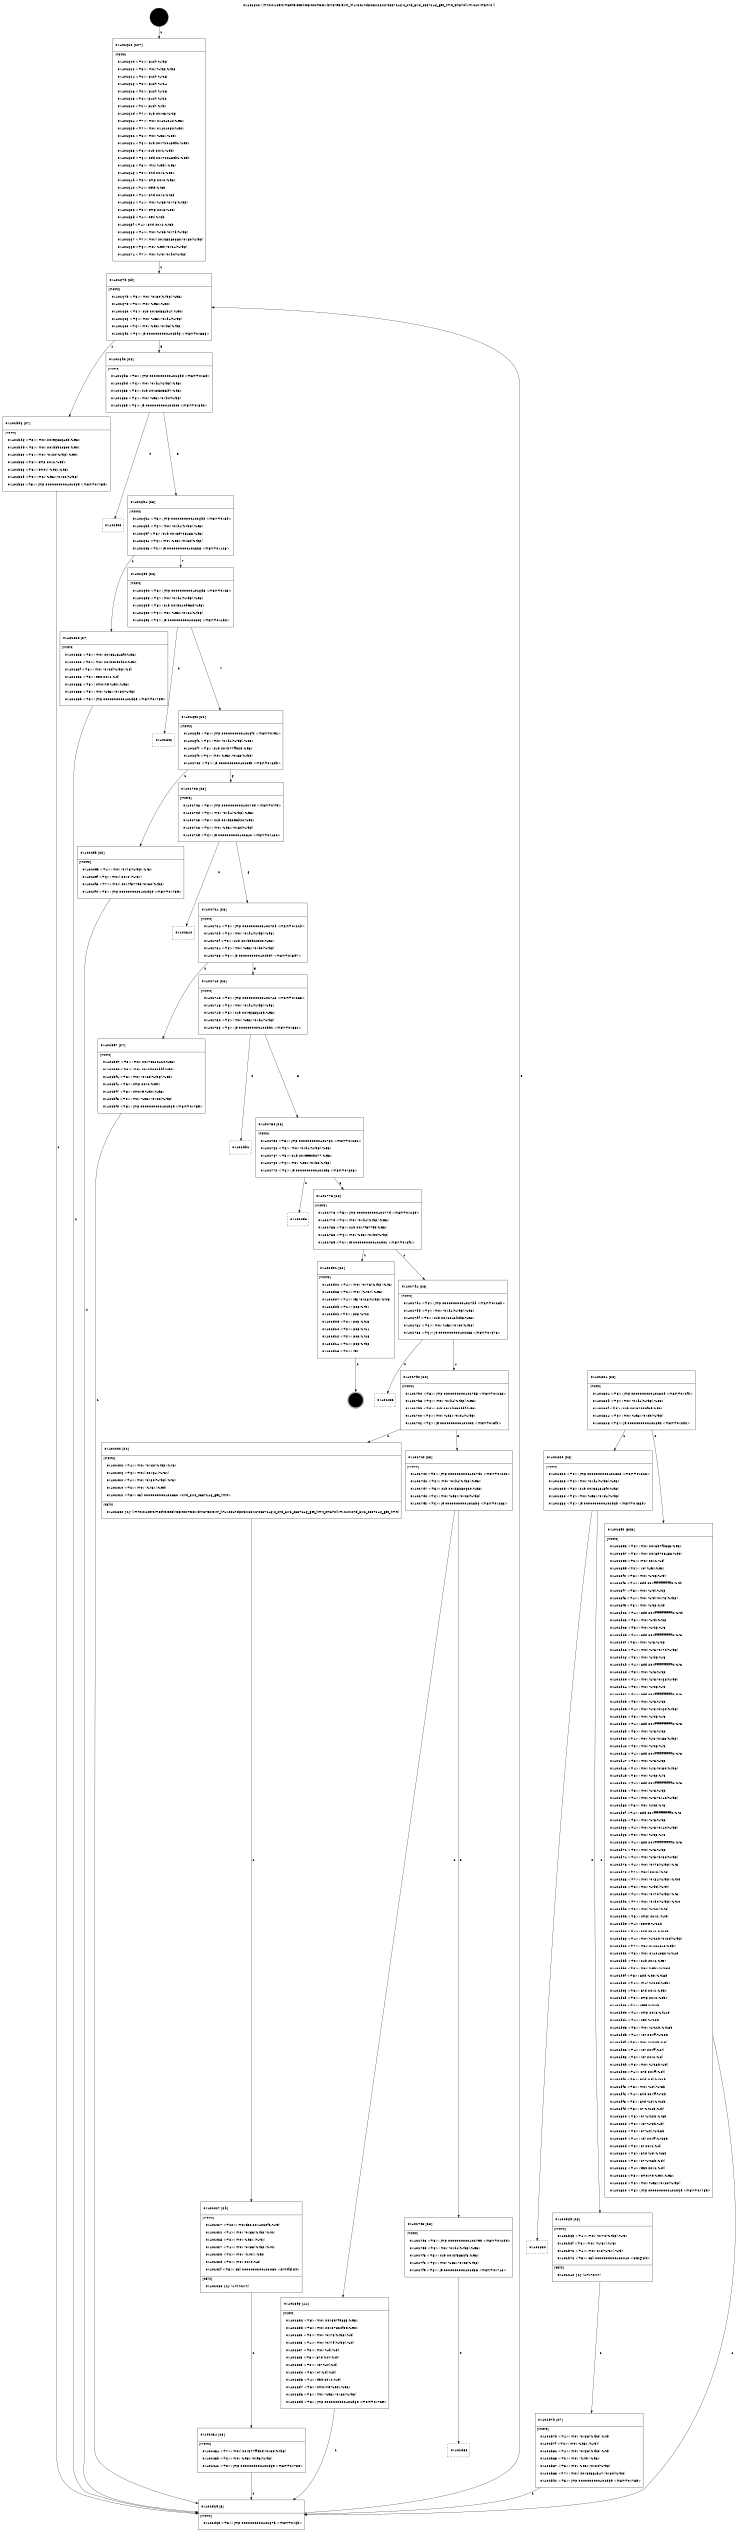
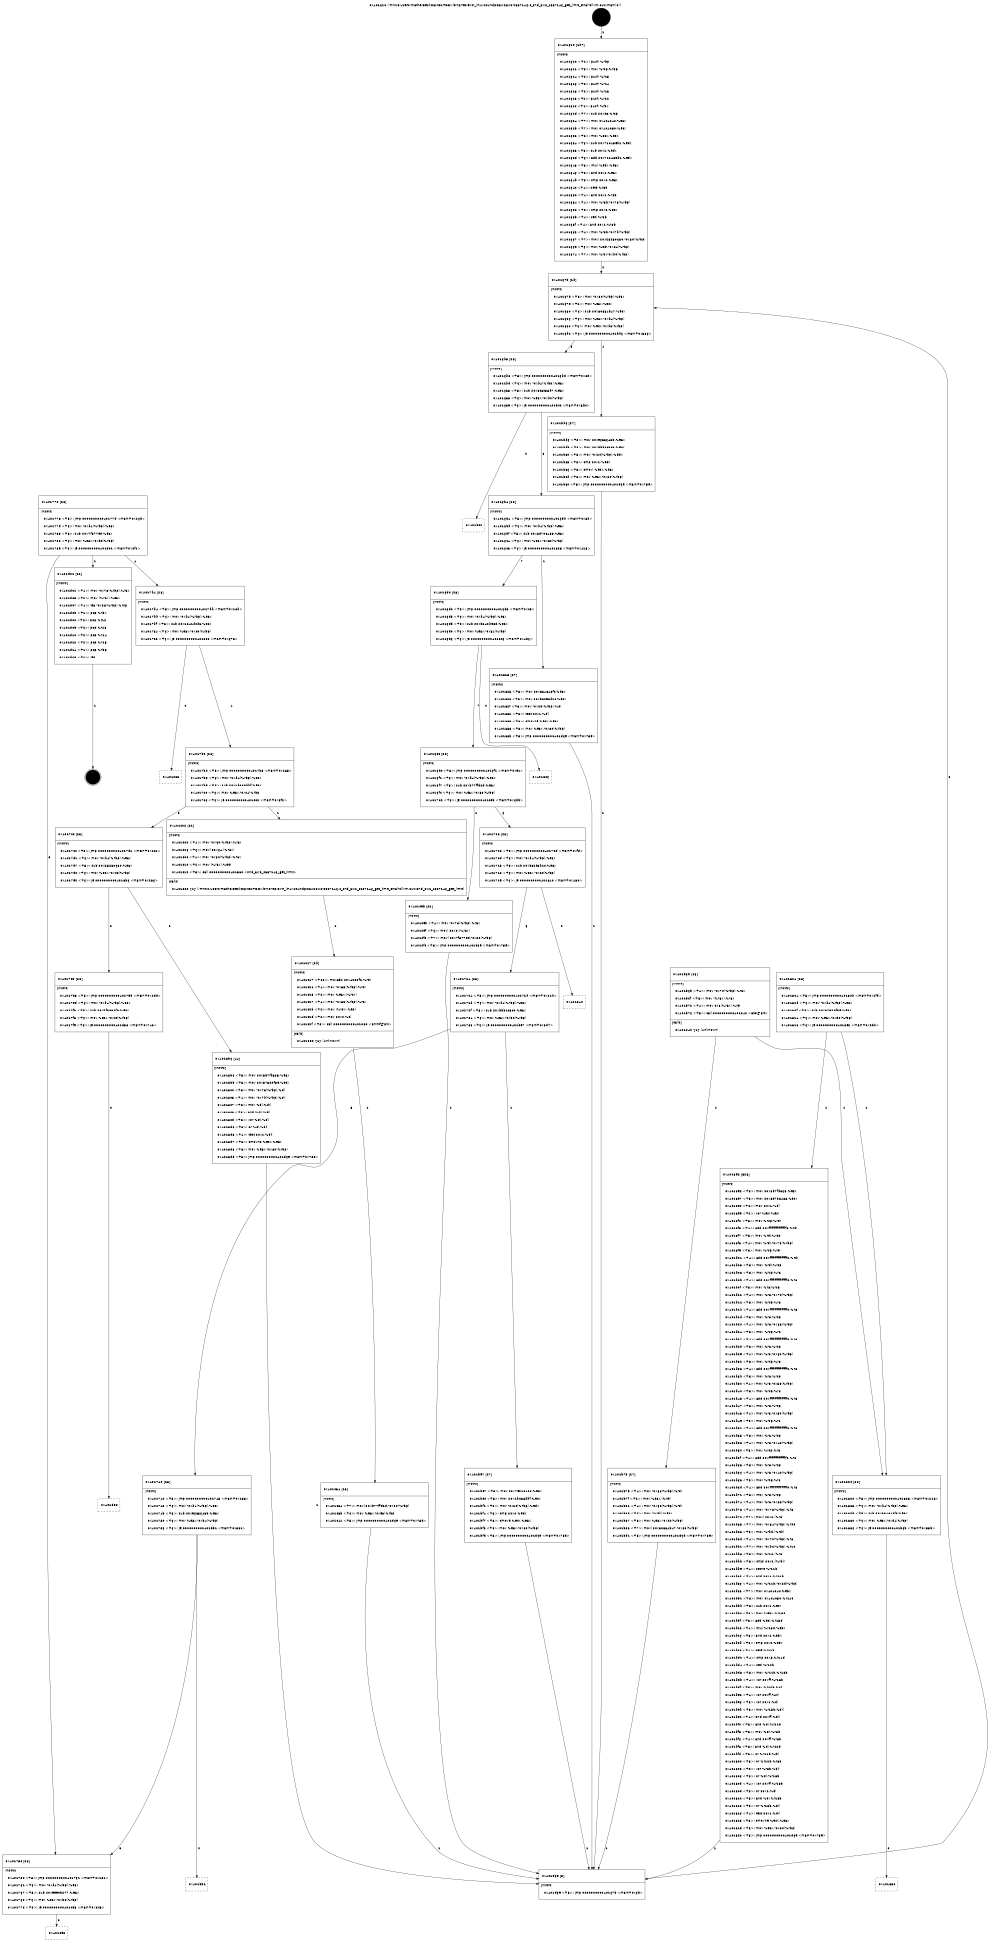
edge "0x40175c [28]" -> "0x401778 [28]": reversed
edge "0x401820 [28]" -> "0x401b6b [16]": reversed
